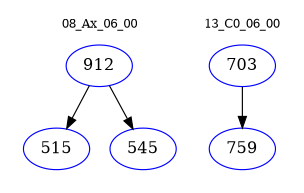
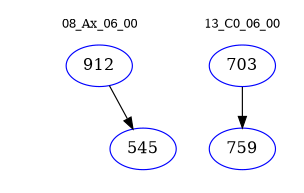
node "515": removed
